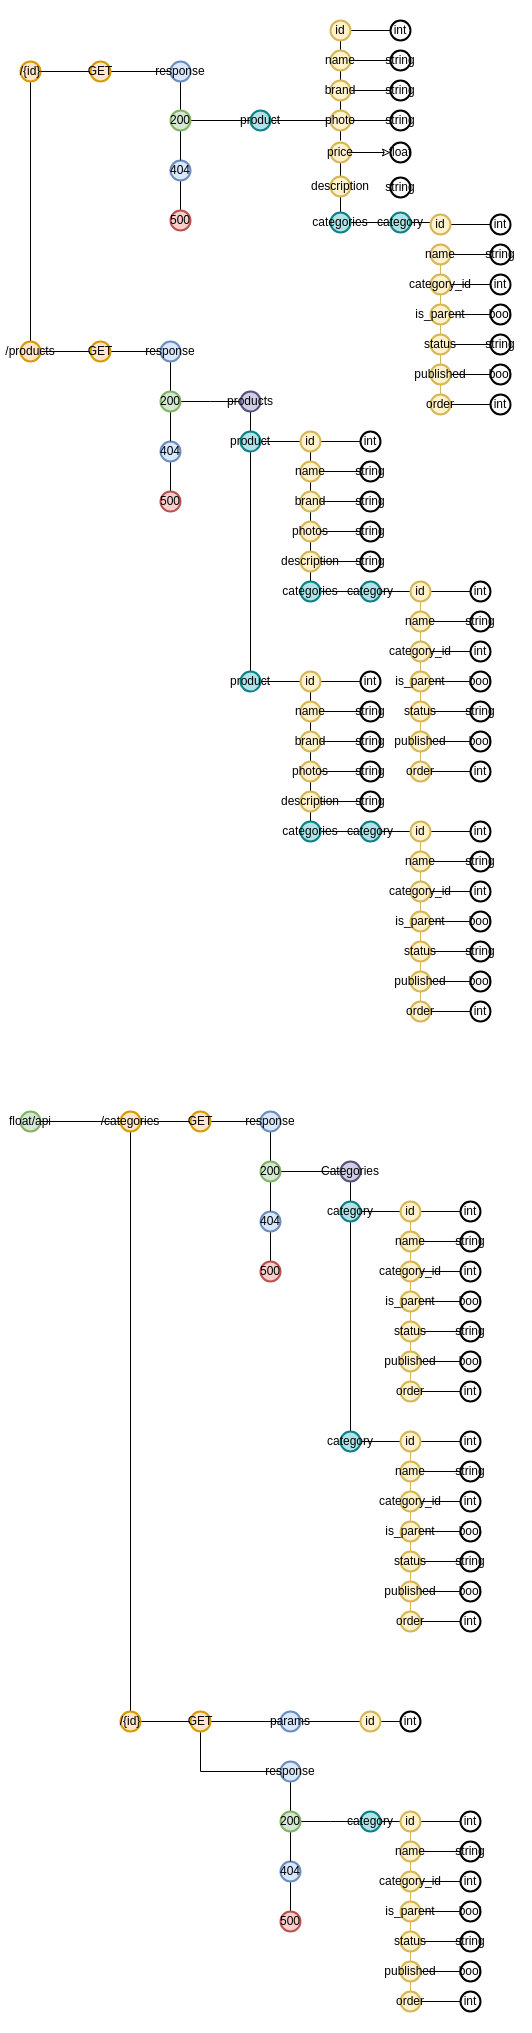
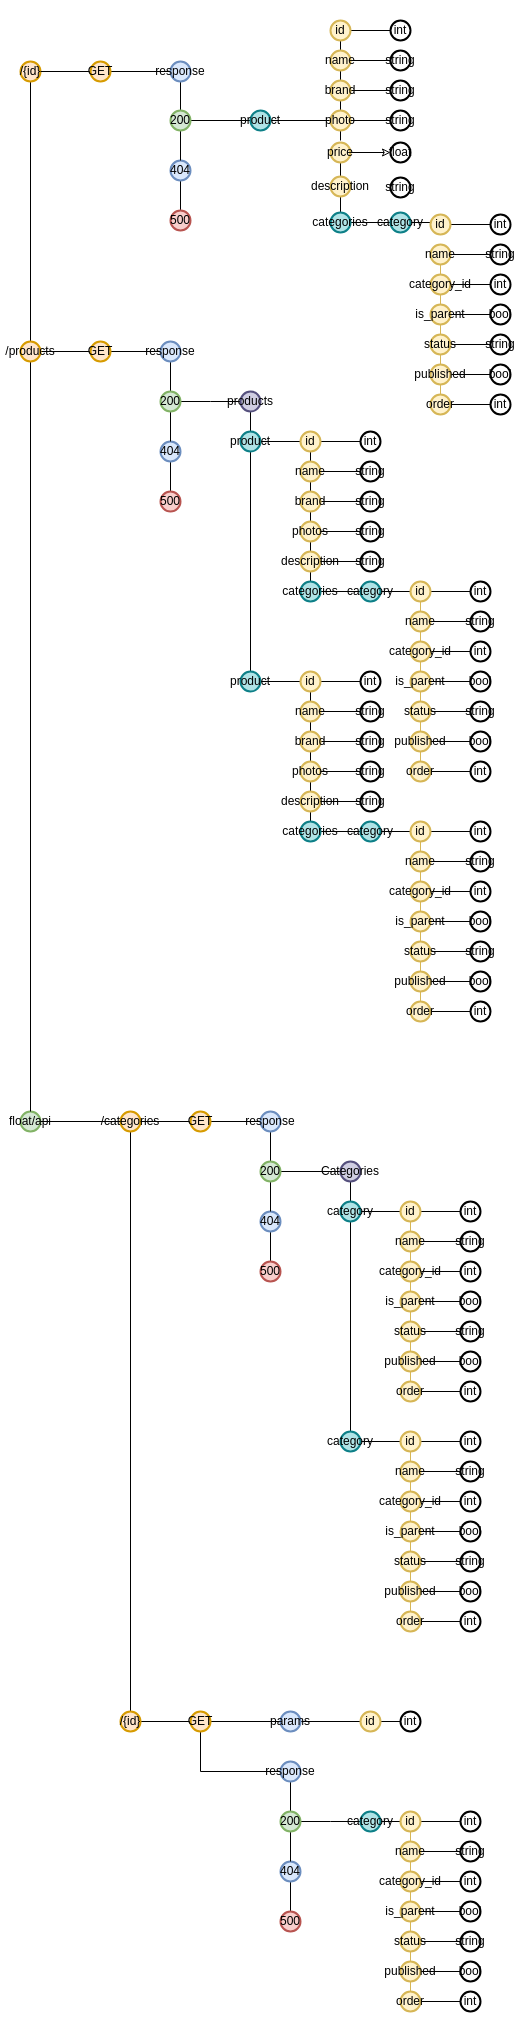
edge "/products" -- "float/api": added
